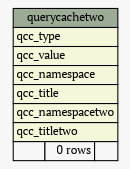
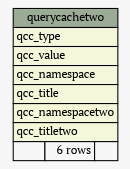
node "querycachetwo": text "0 rows" -> "6 rows"
